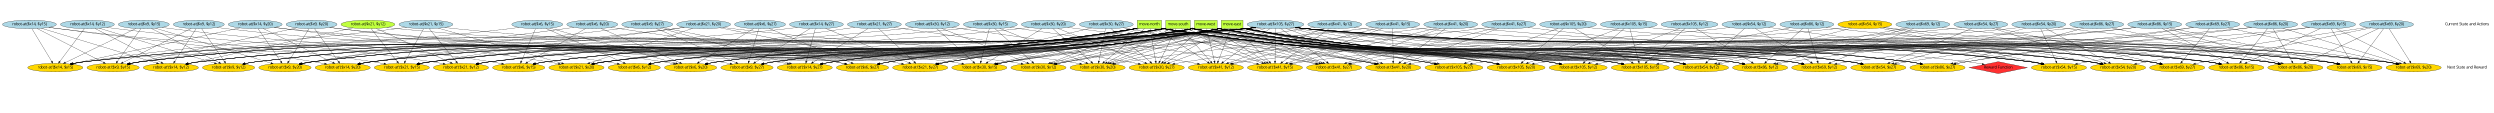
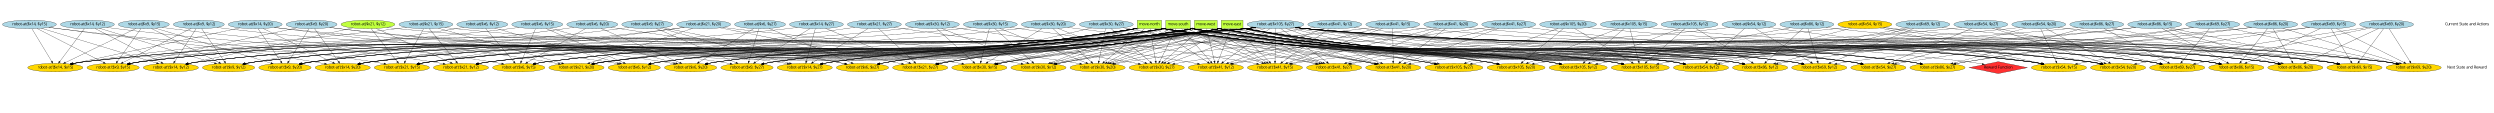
node "robot-at($x6, $y12)": added
edge "robot-at($x86, $y27)" -> "robot-at'($x69, $y27)": added
